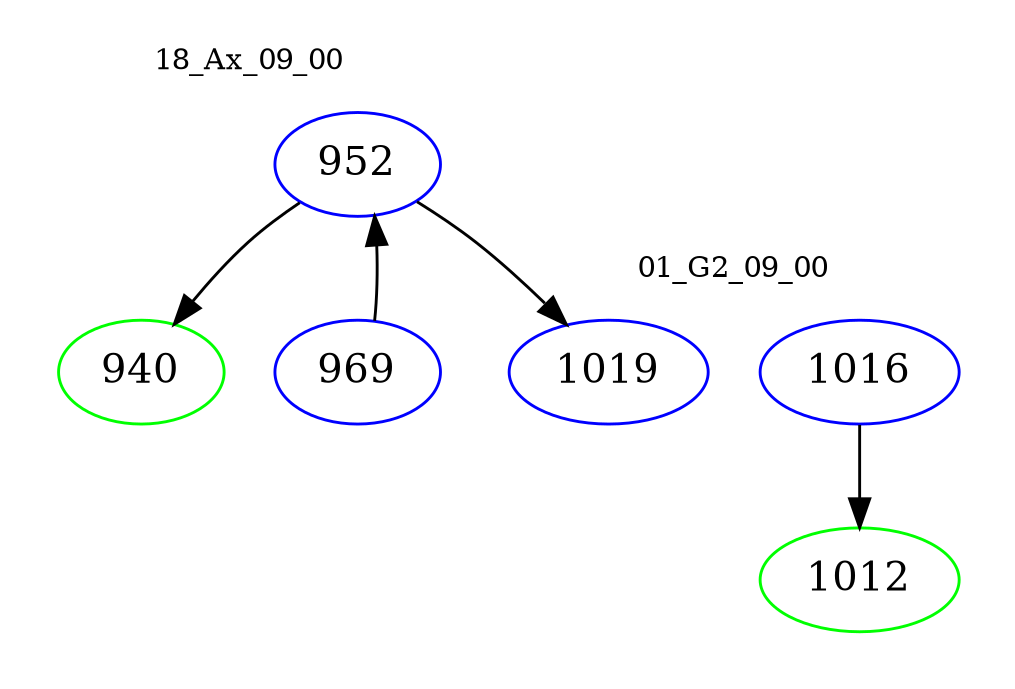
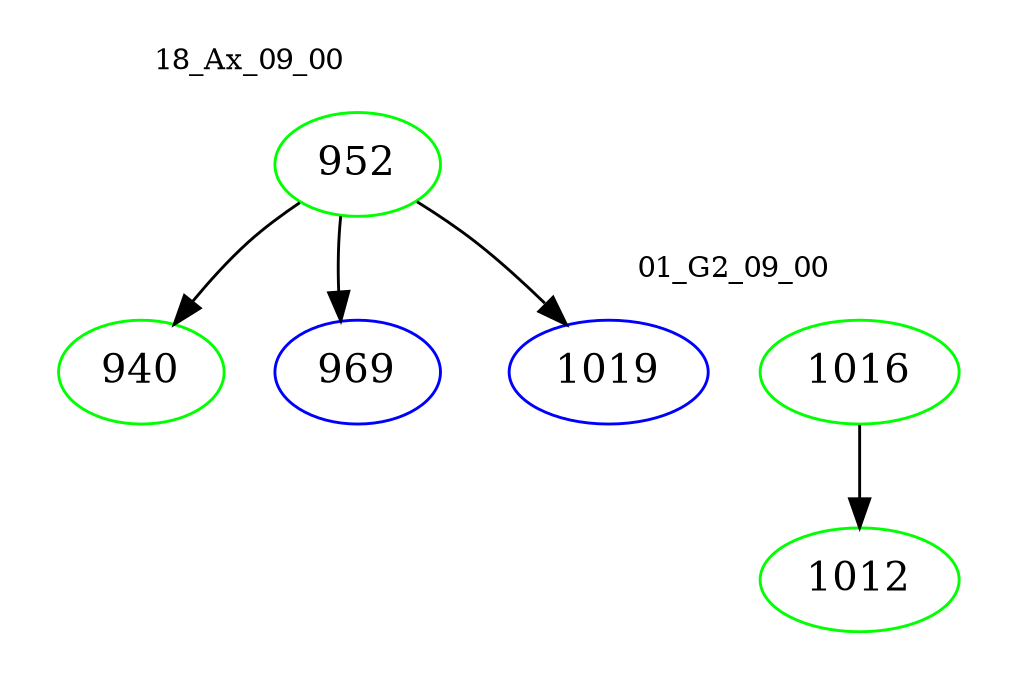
node "952": color blue -> green
edge "969" -> "952": reversed
node "1016": color blue -> green
